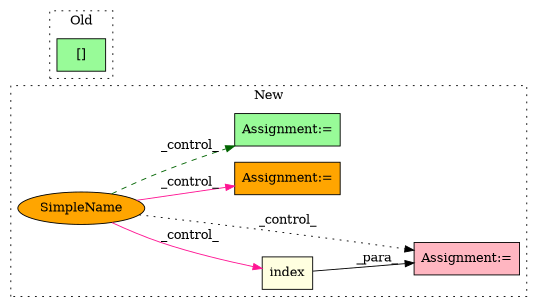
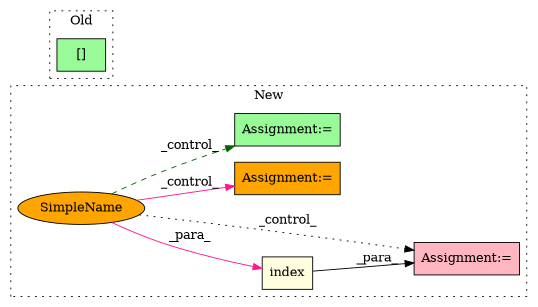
edge "SimpleName" -> "index": label "_control_" -> "_para_"
